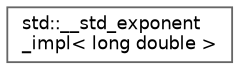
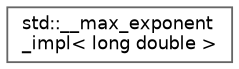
node "std::__std_exponent _impl< long double >": label "std::__std_exponent _impl< long double >" -> "std::__max_exponent _impl< long double >"
